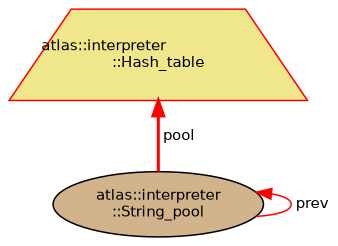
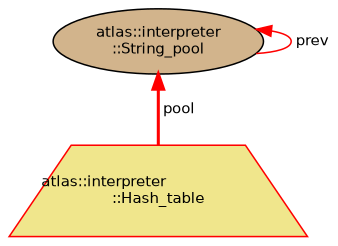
edge "atlas::interpreter ::String_pool" -> "atlas::interpreter ::Hash_table": reversed
